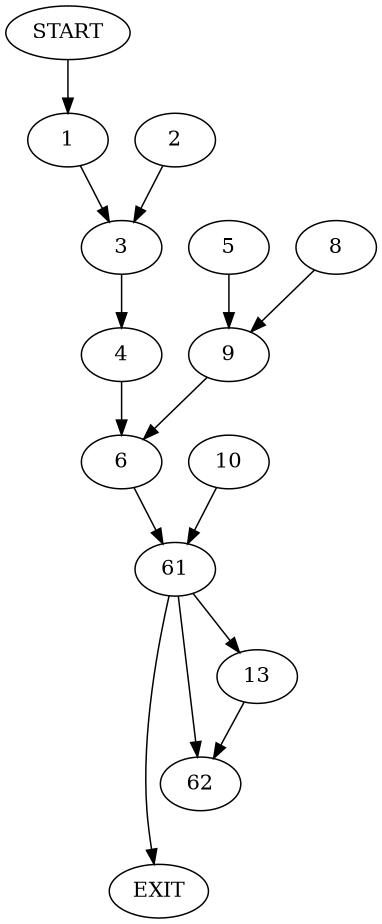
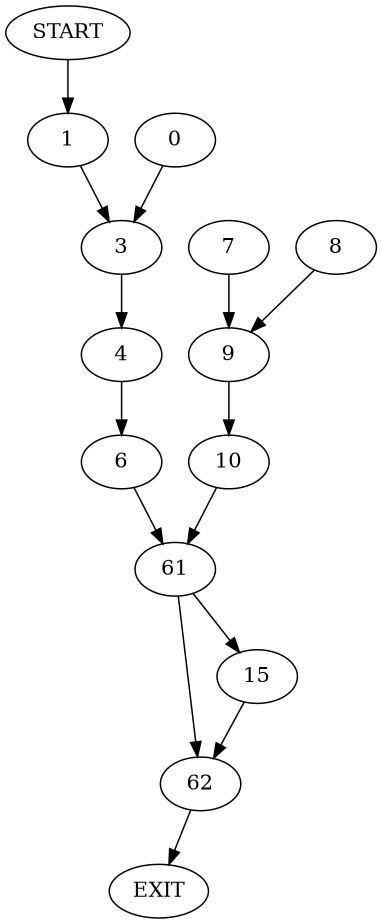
node "2": label "2" -> "0"
node "5": label "5" -> "7"
edge "9" -> "6": now "9" -> "10"
node "13": label "13" -> "15"
edge "61" -> "EXIT": now "62" -> "EXIT"
